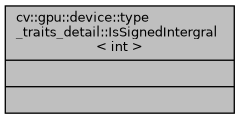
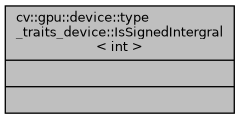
node "cv::gpu::device::type": text "_traits_detail::IsSignedIntergral" -> "_traits_device::IsSignedIntergral"
